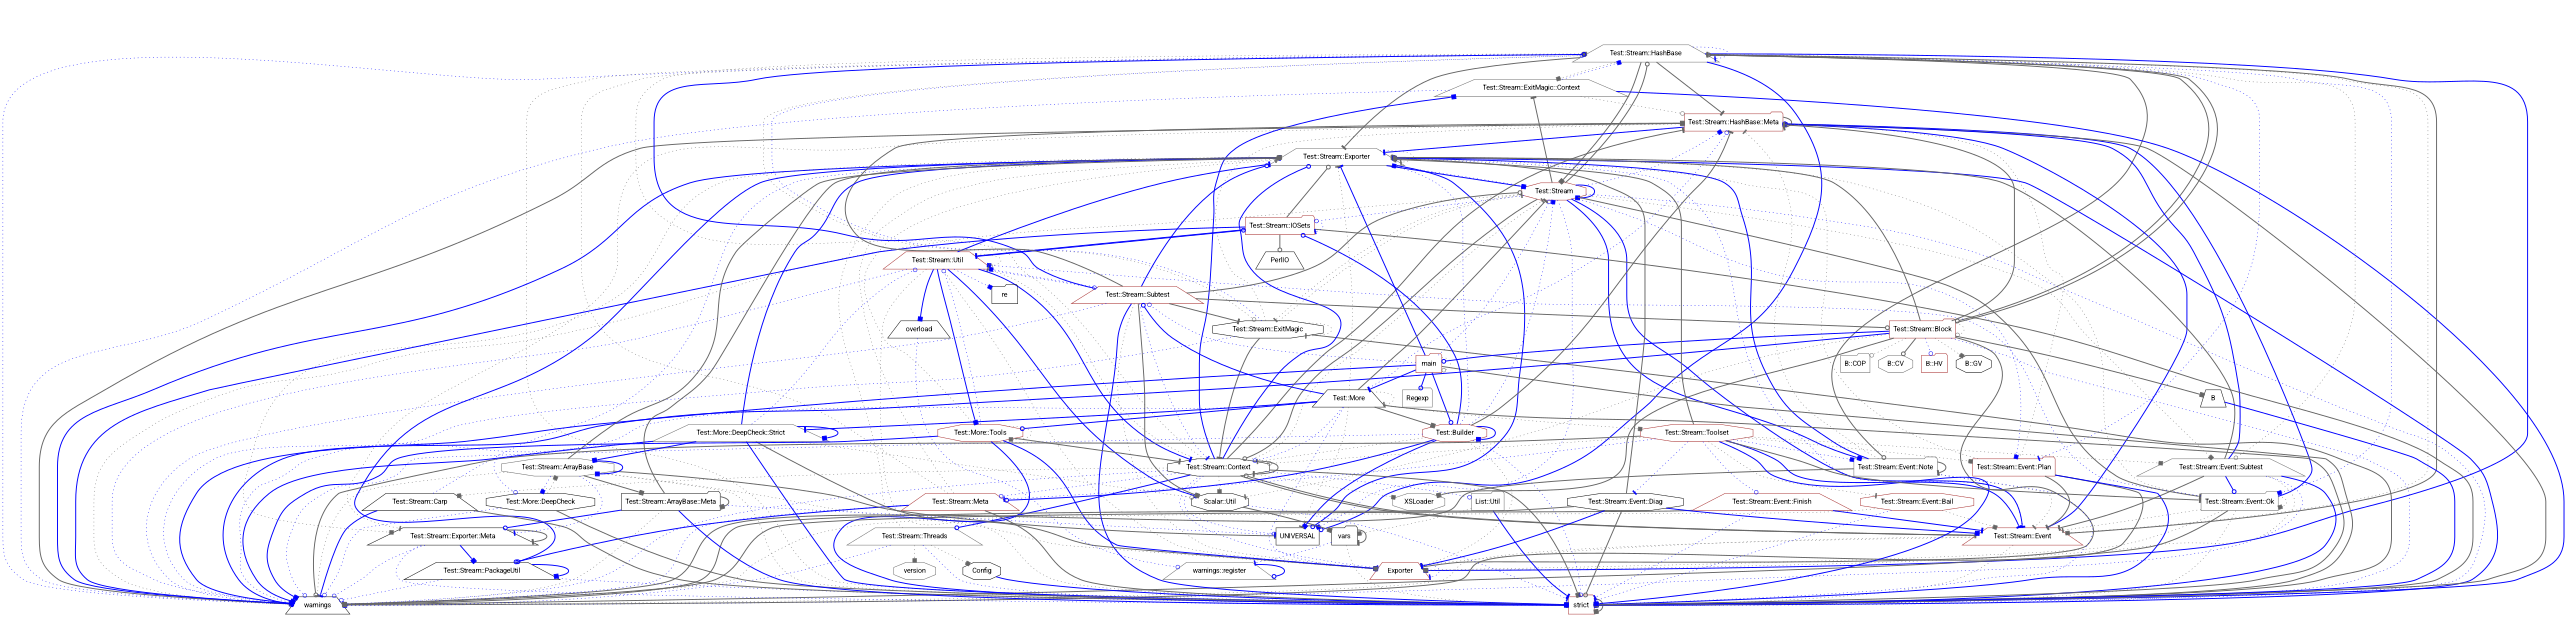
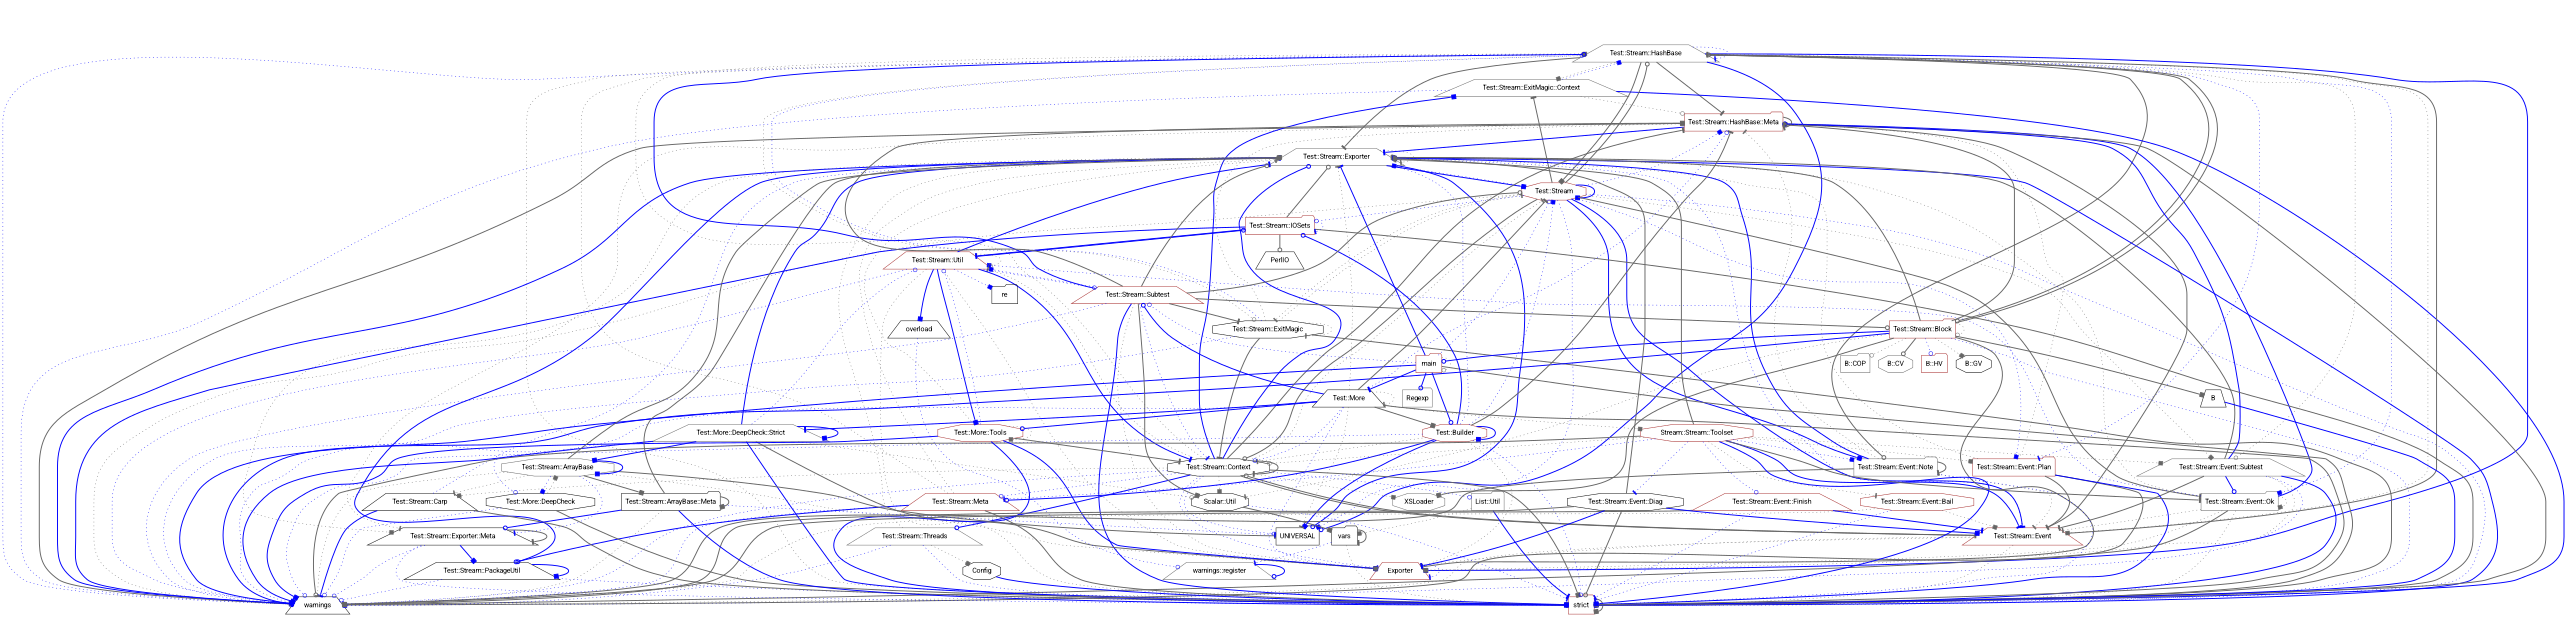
edge "Test::Stream::Subtest" -> "Test::Stream::Exporter": color blue -> gray40
edge "Test::Stream::Event" -> "Test::Stream::HashBase::Meta": color blue -> gray40
edge "Test::Stream::Util" -> "Scalar::Util": removed
node "Test::Stream::Toolset": label "Test::Stream::Toolset" -> "Stream::Stream::Toolset"
node "version": removed
edge "Test::Stream::ArrayBase" -> "strict": now "Test::Stream::ArrayBase" -> "Test::Stream::Carp"
